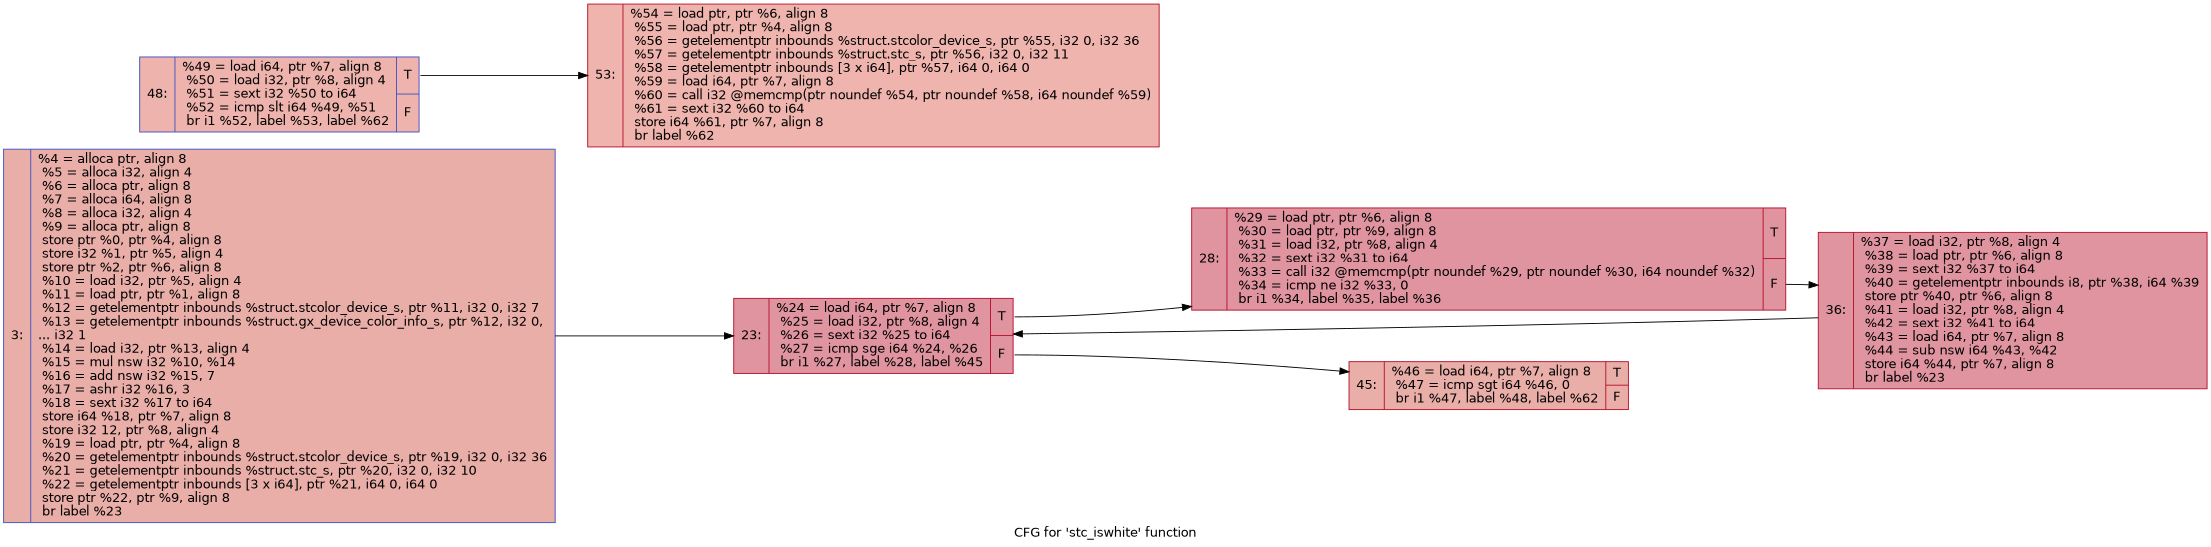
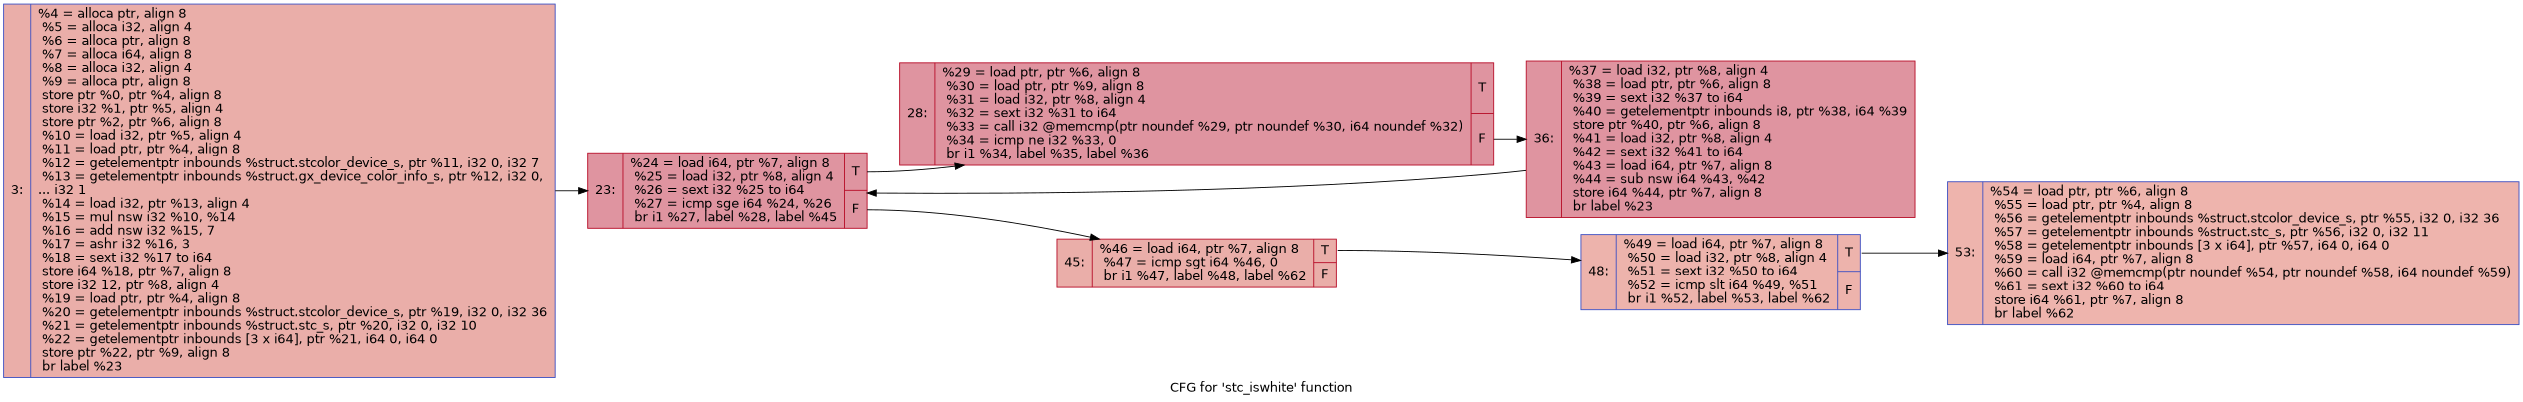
node "53:": color #b70d28ff -> #3d50c3ff
edge "45:" -> "48:": added
node "3:": text "%11 = load ptr, ptr %1, align 8" -> "%11 = load ptr, ptr %4, align 8"
